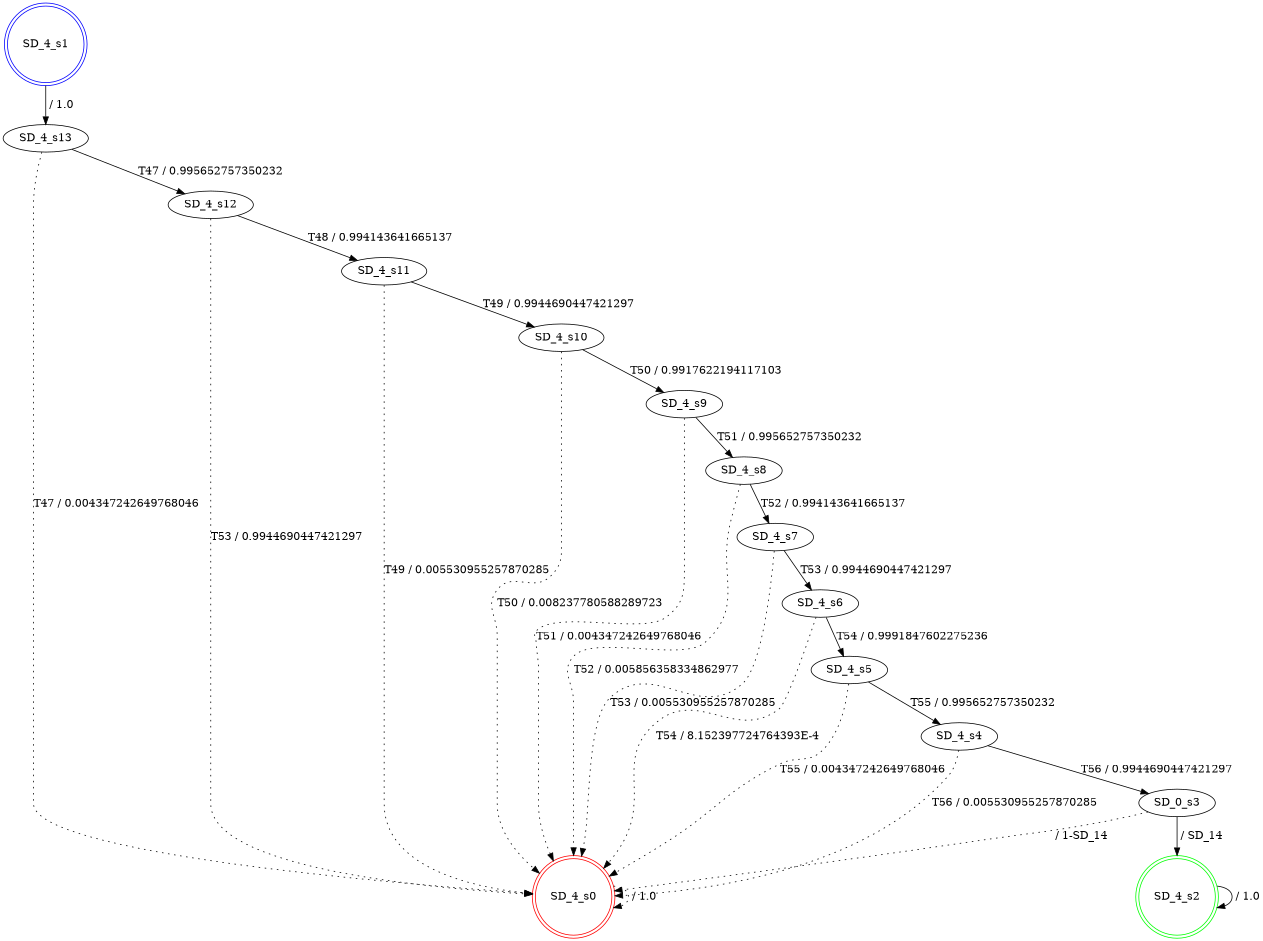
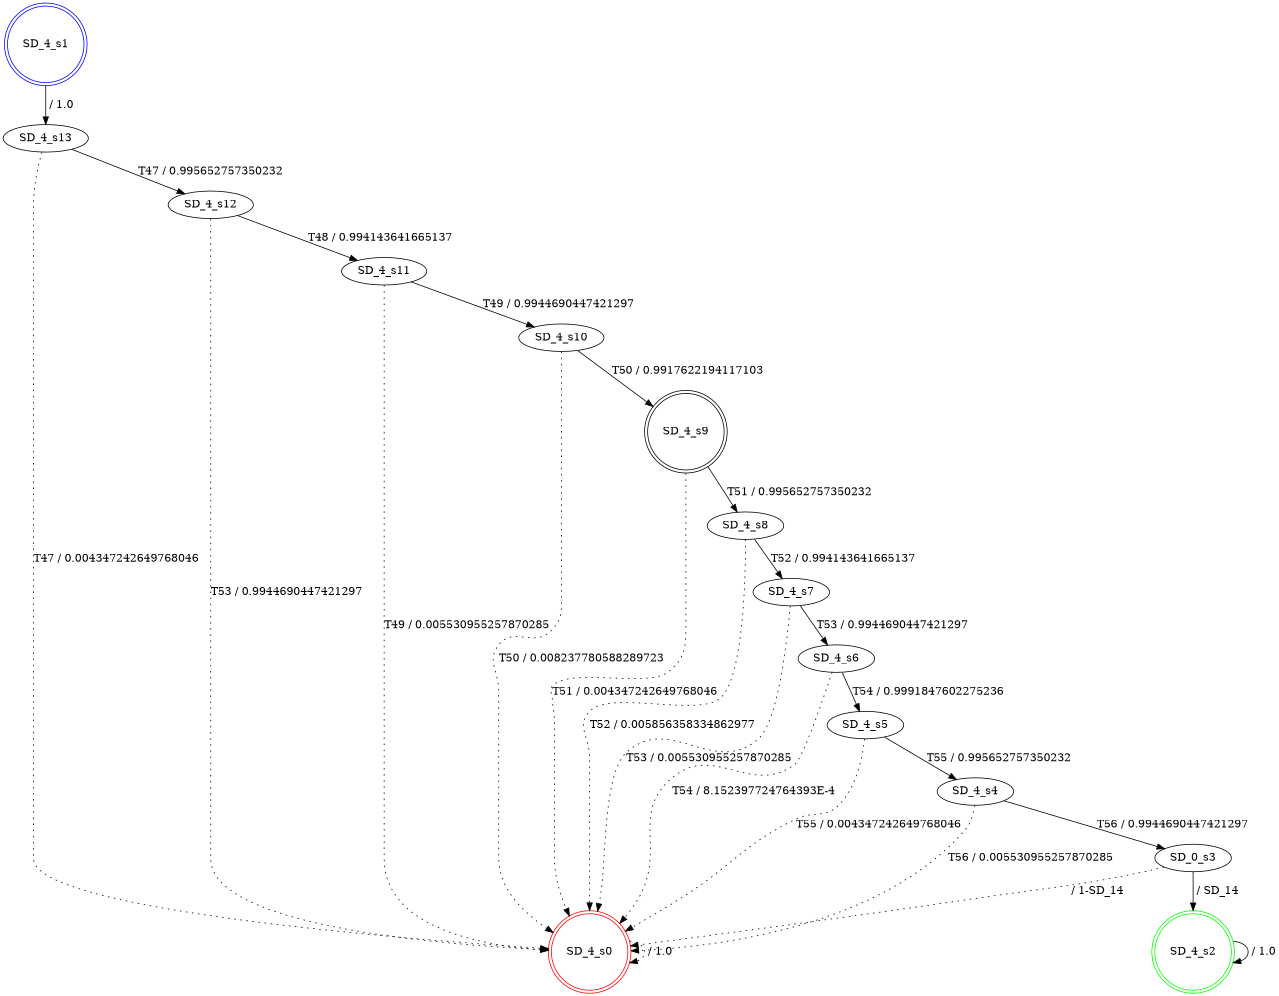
node "SD_4_s9": shape ellipse -> doublecircle
